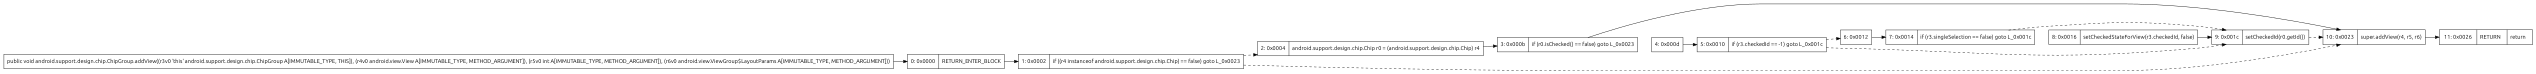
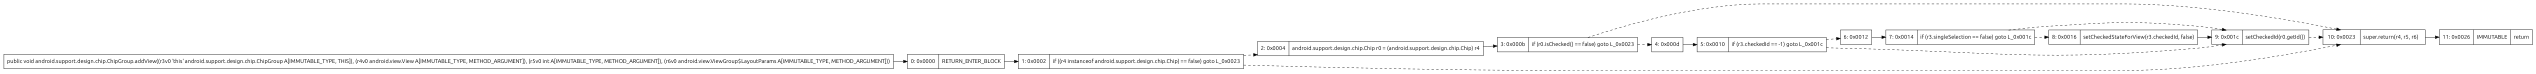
edge "3: 0x000b" -> "10: 0x0023": style solid -> dashed
edge "7: 0x0014" -> "8: 0x0016": added
node "10: 0x0023": text "super.addView(r4, r5, r6)" -> "super.return(r4, r5, r6)"
node "11: 0x0026": text "RETURN" -> "IMMUTABLE"
edge "3: 0x000b" -> "4: 0x000d": added
